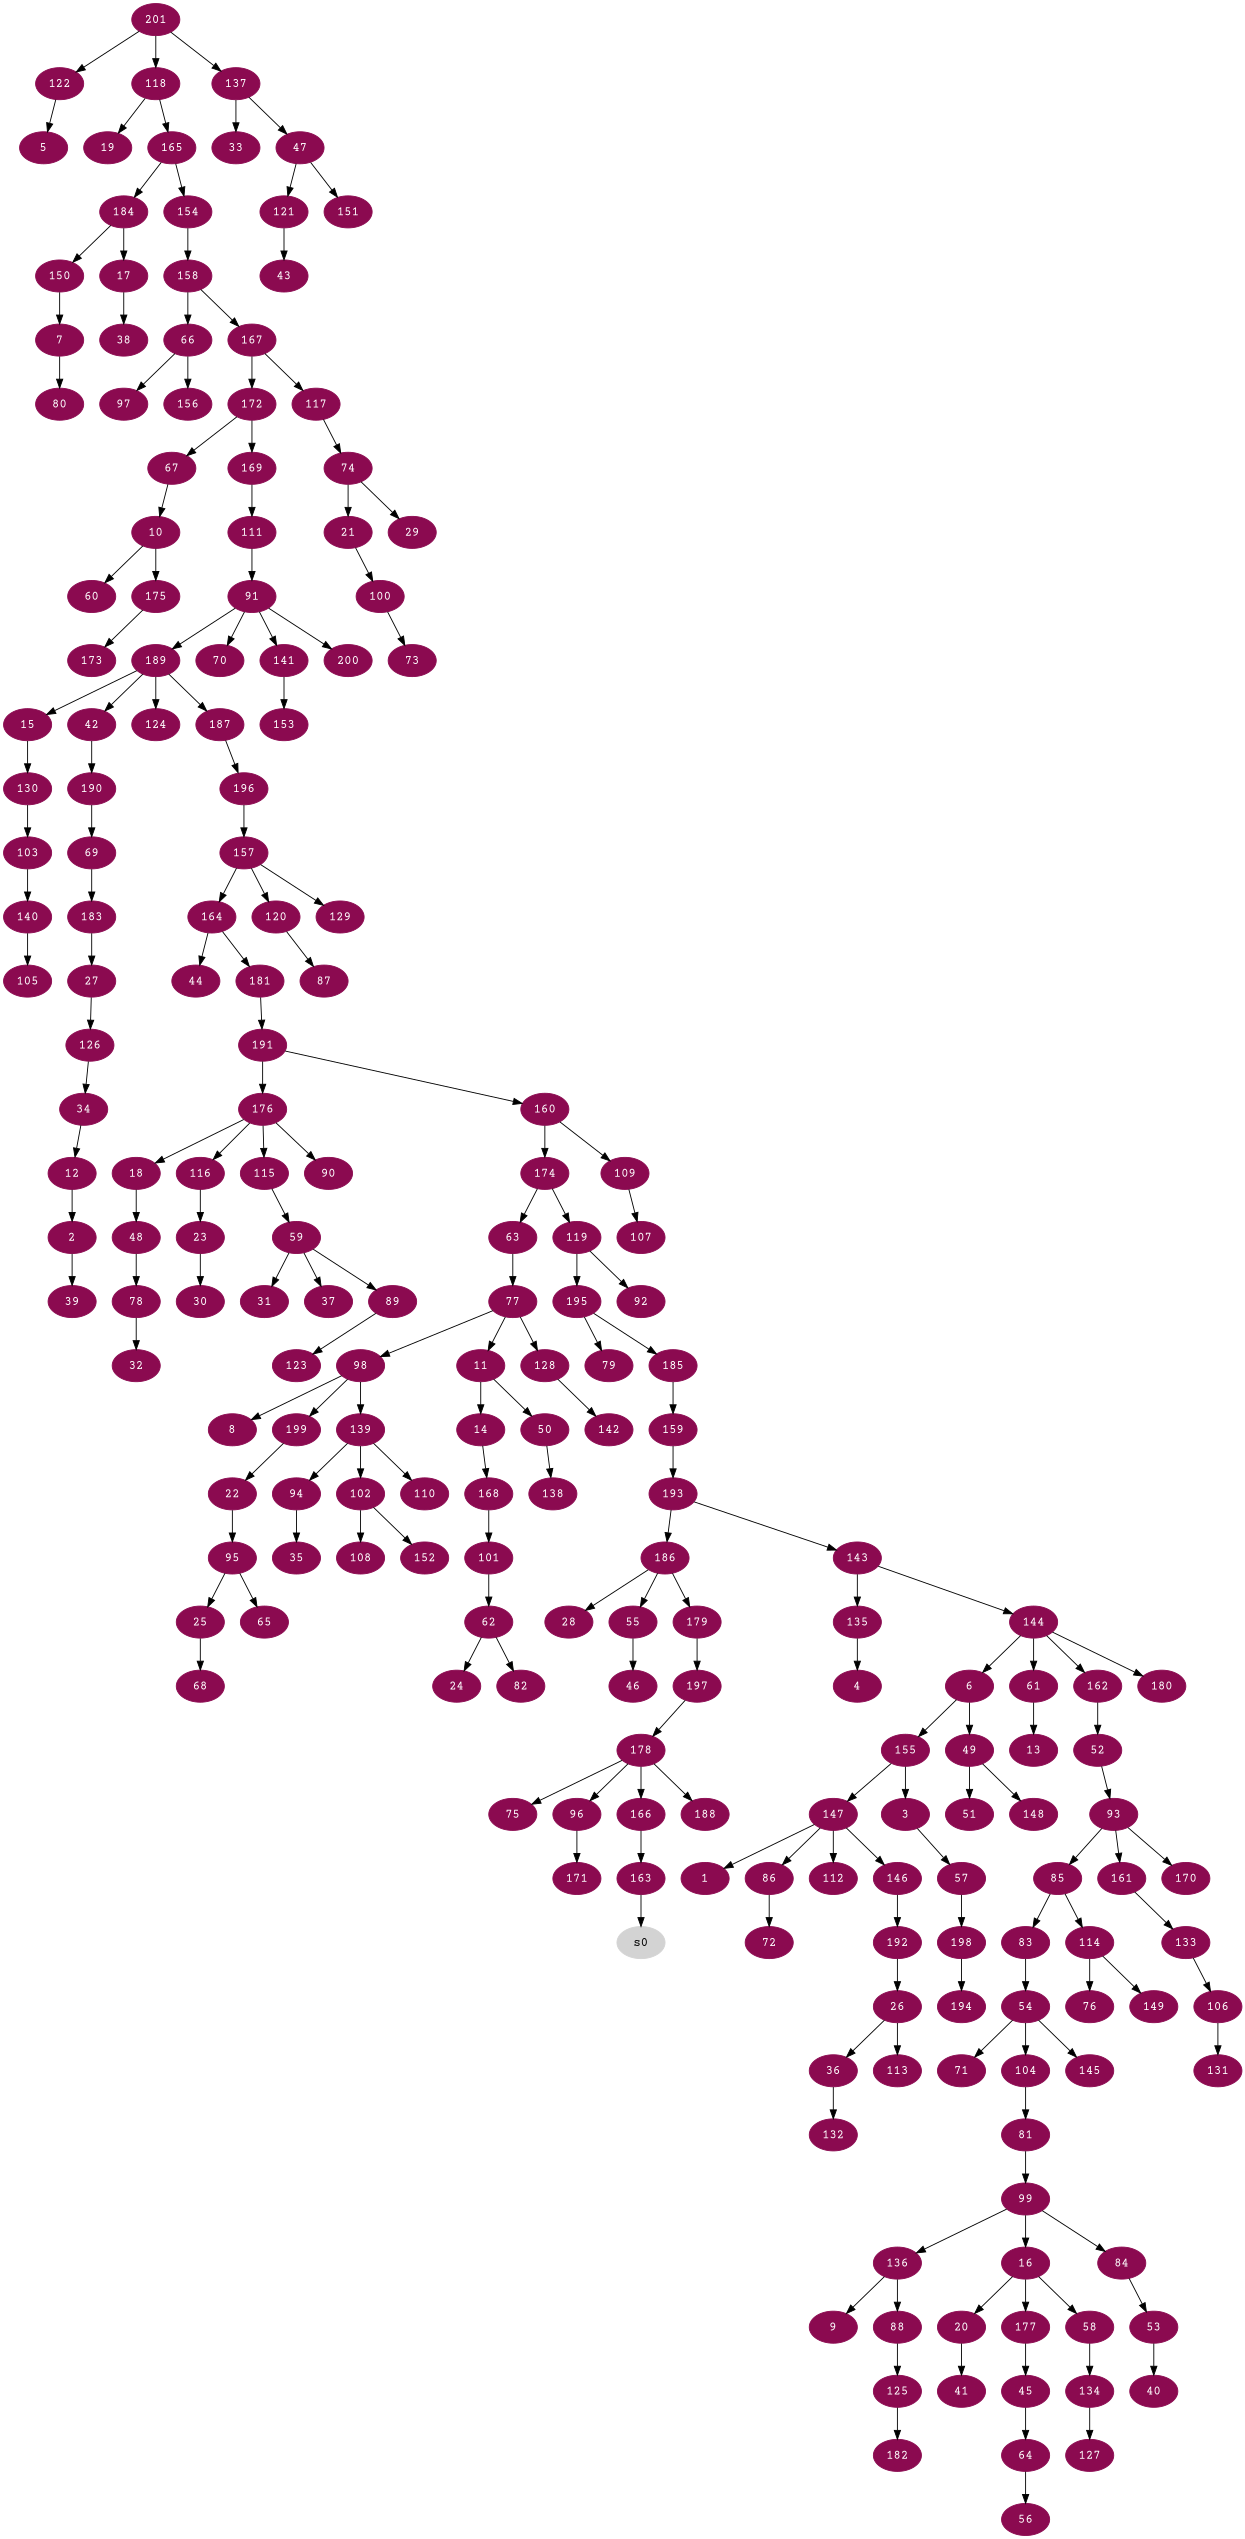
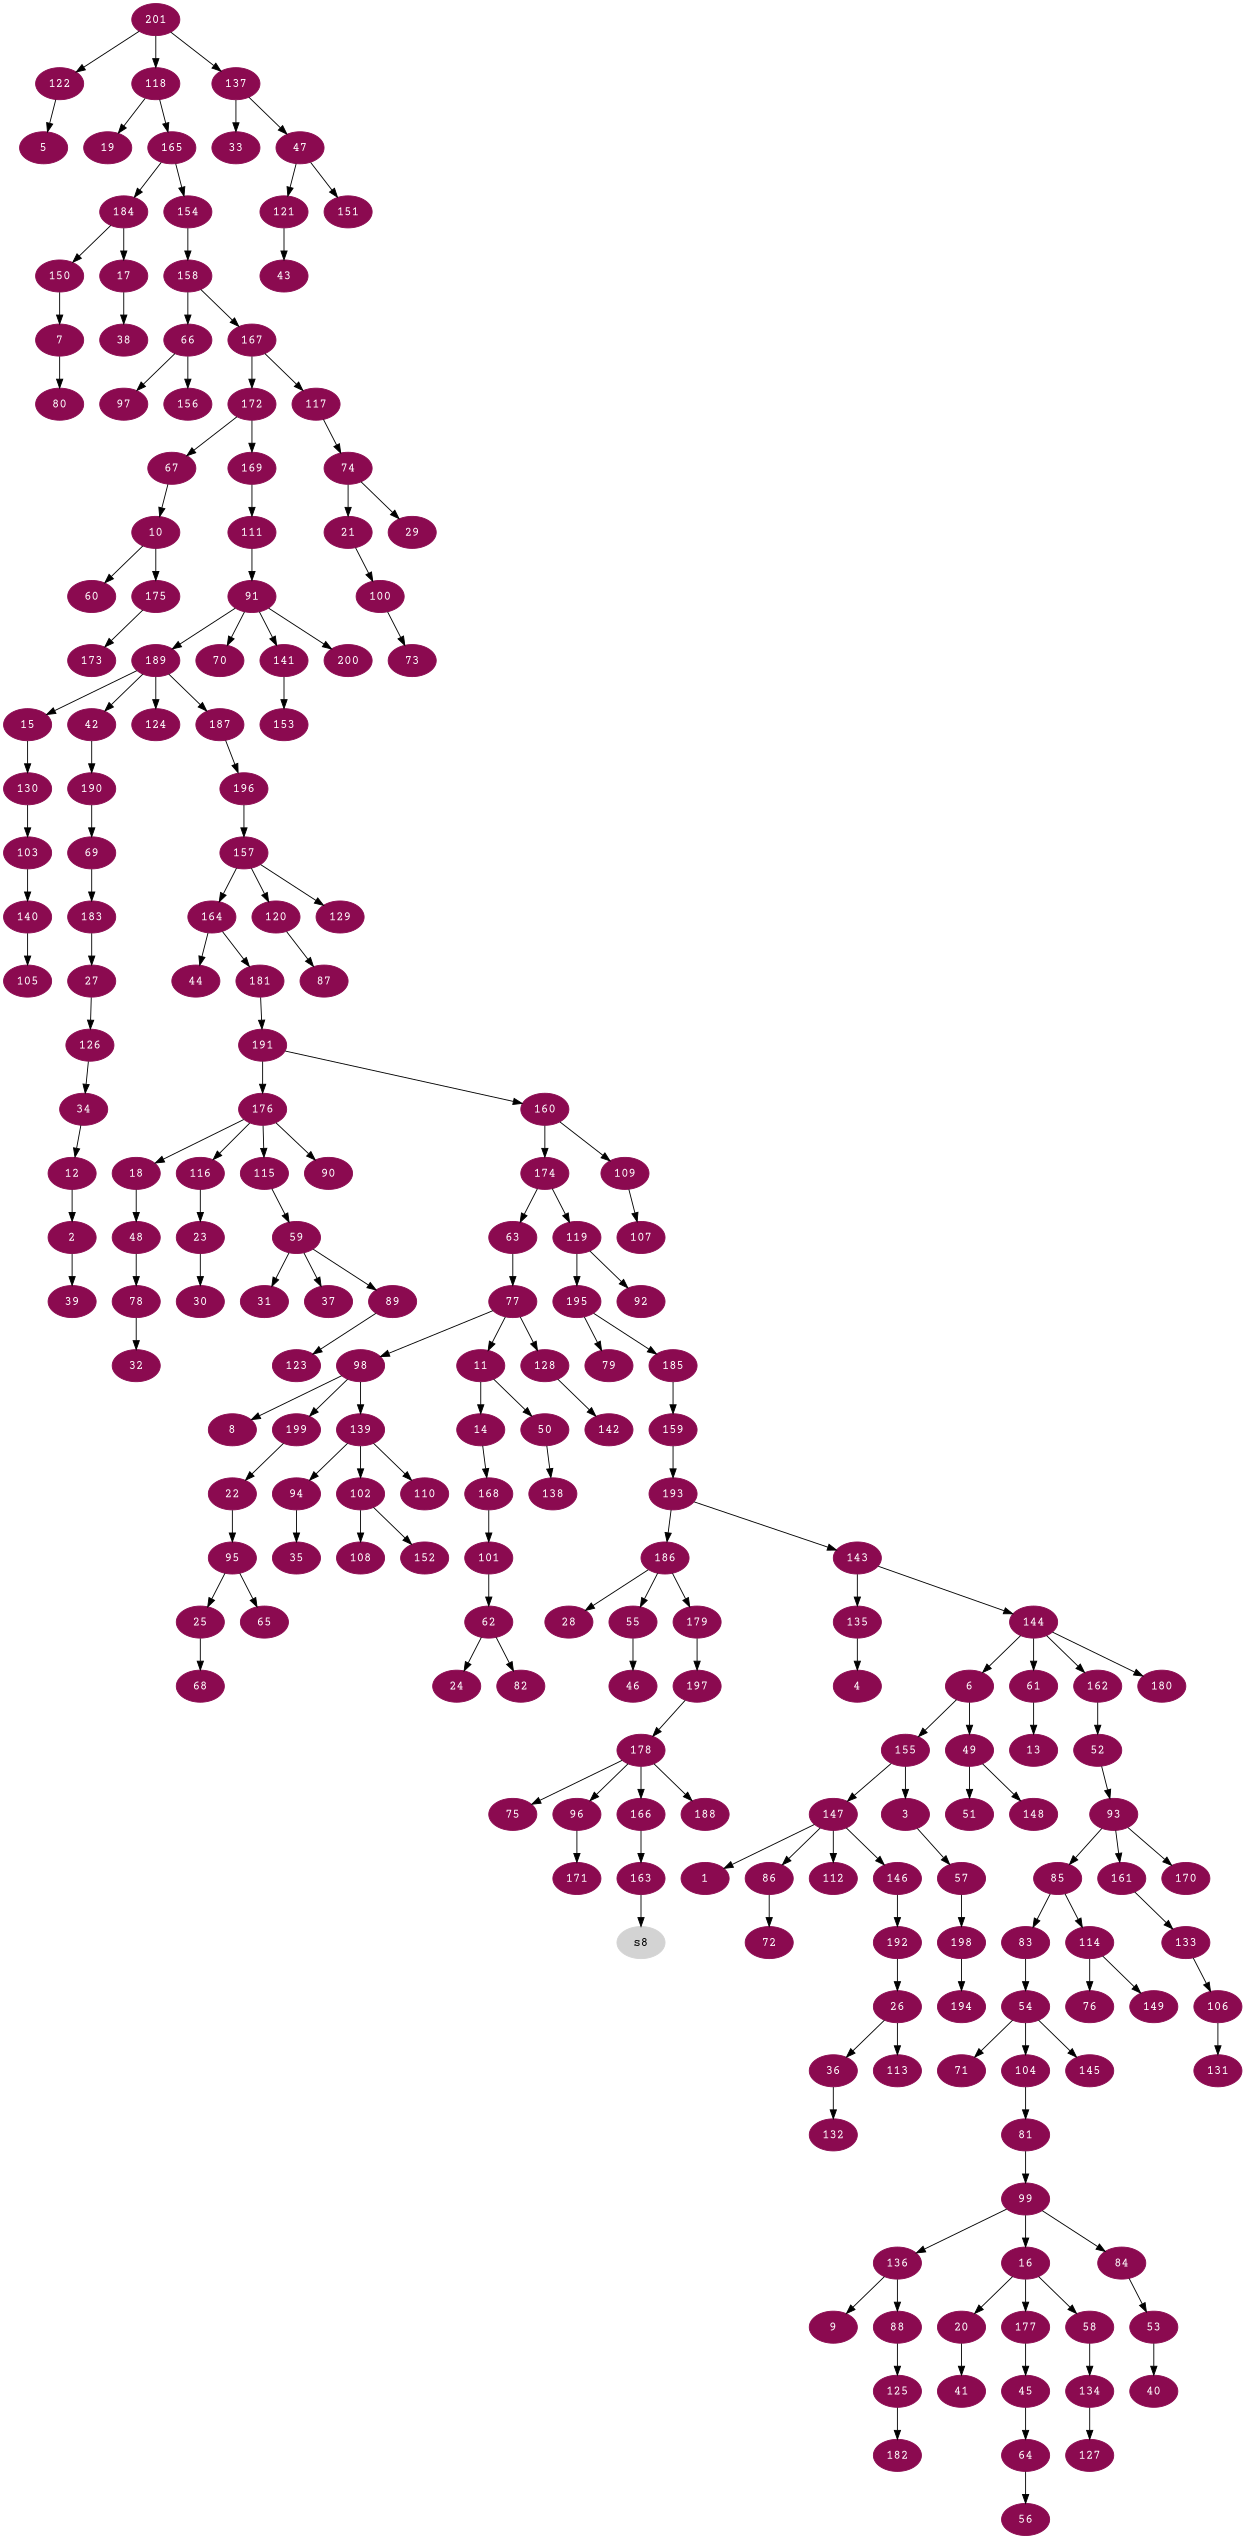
node "s0": label "s0" -> "s8"
